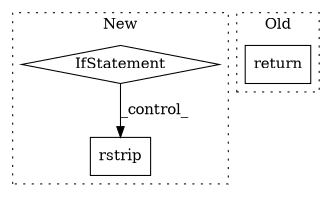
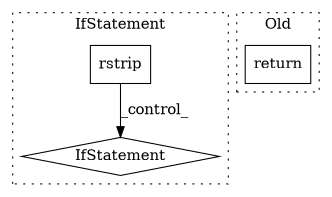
cluster "New": label "New" -> "IfStatement"
edge "IfStatement" -> "rstrip": reversed
